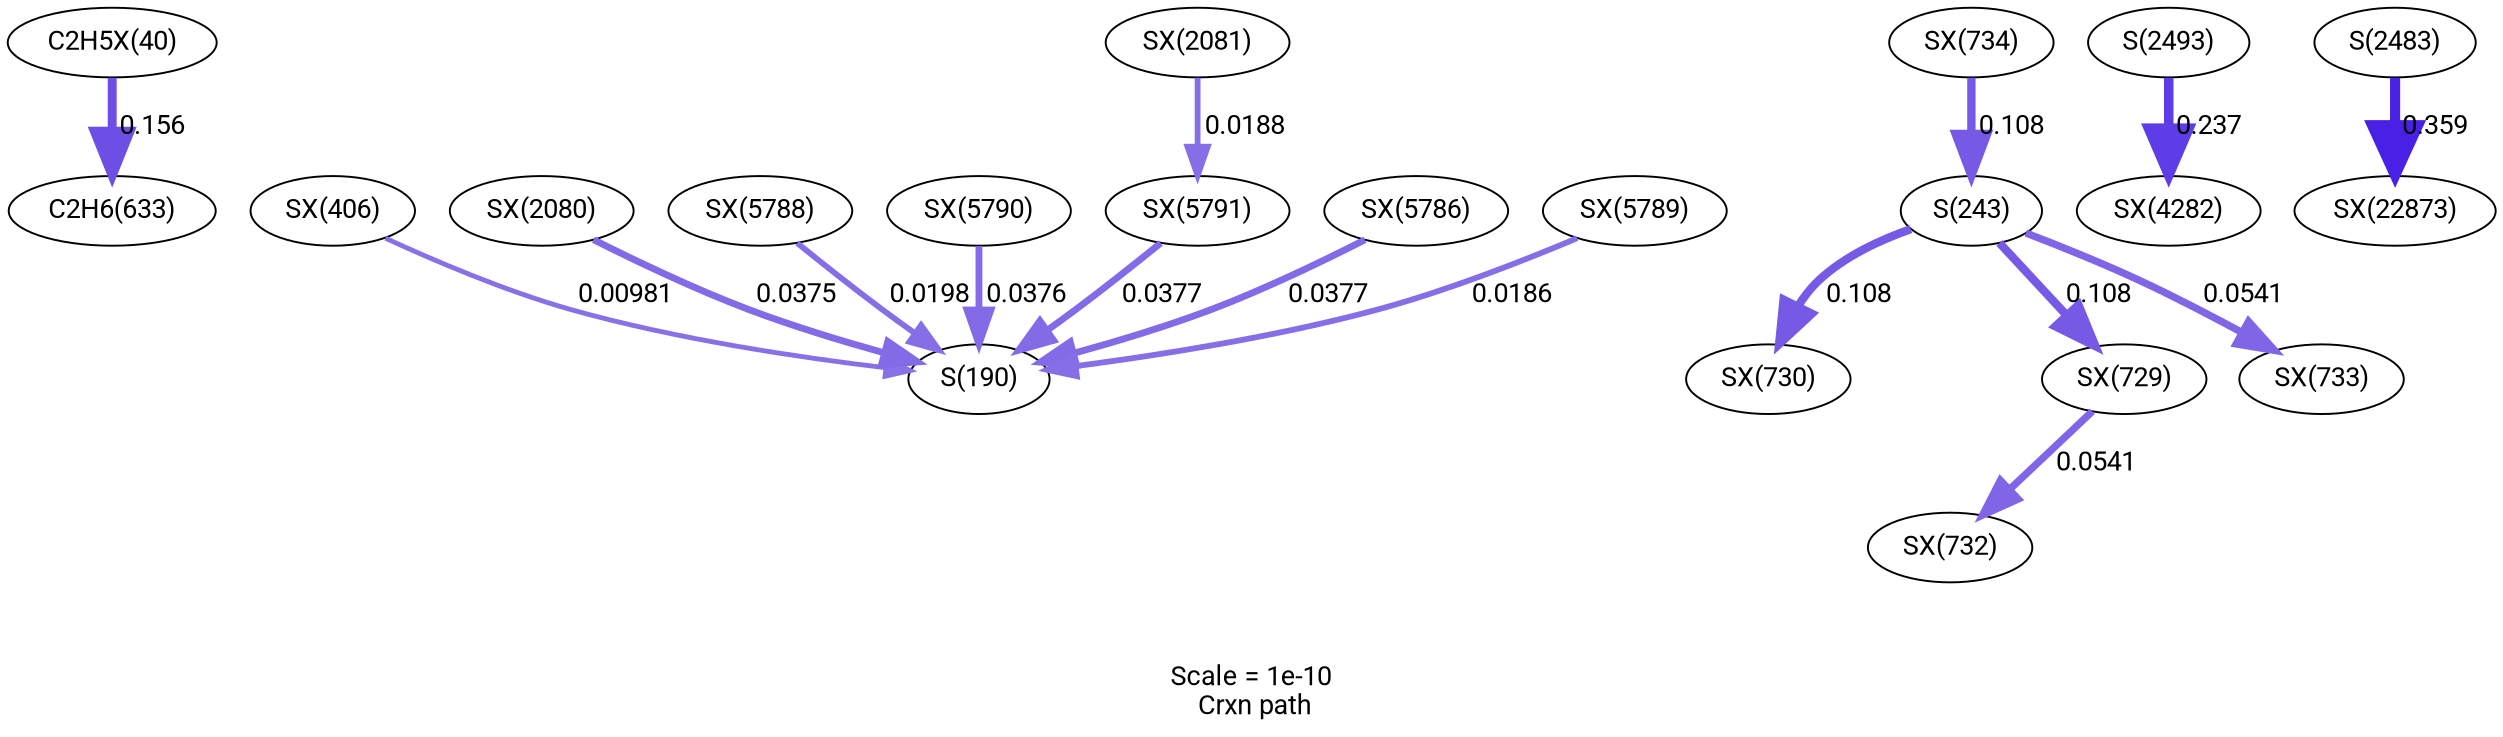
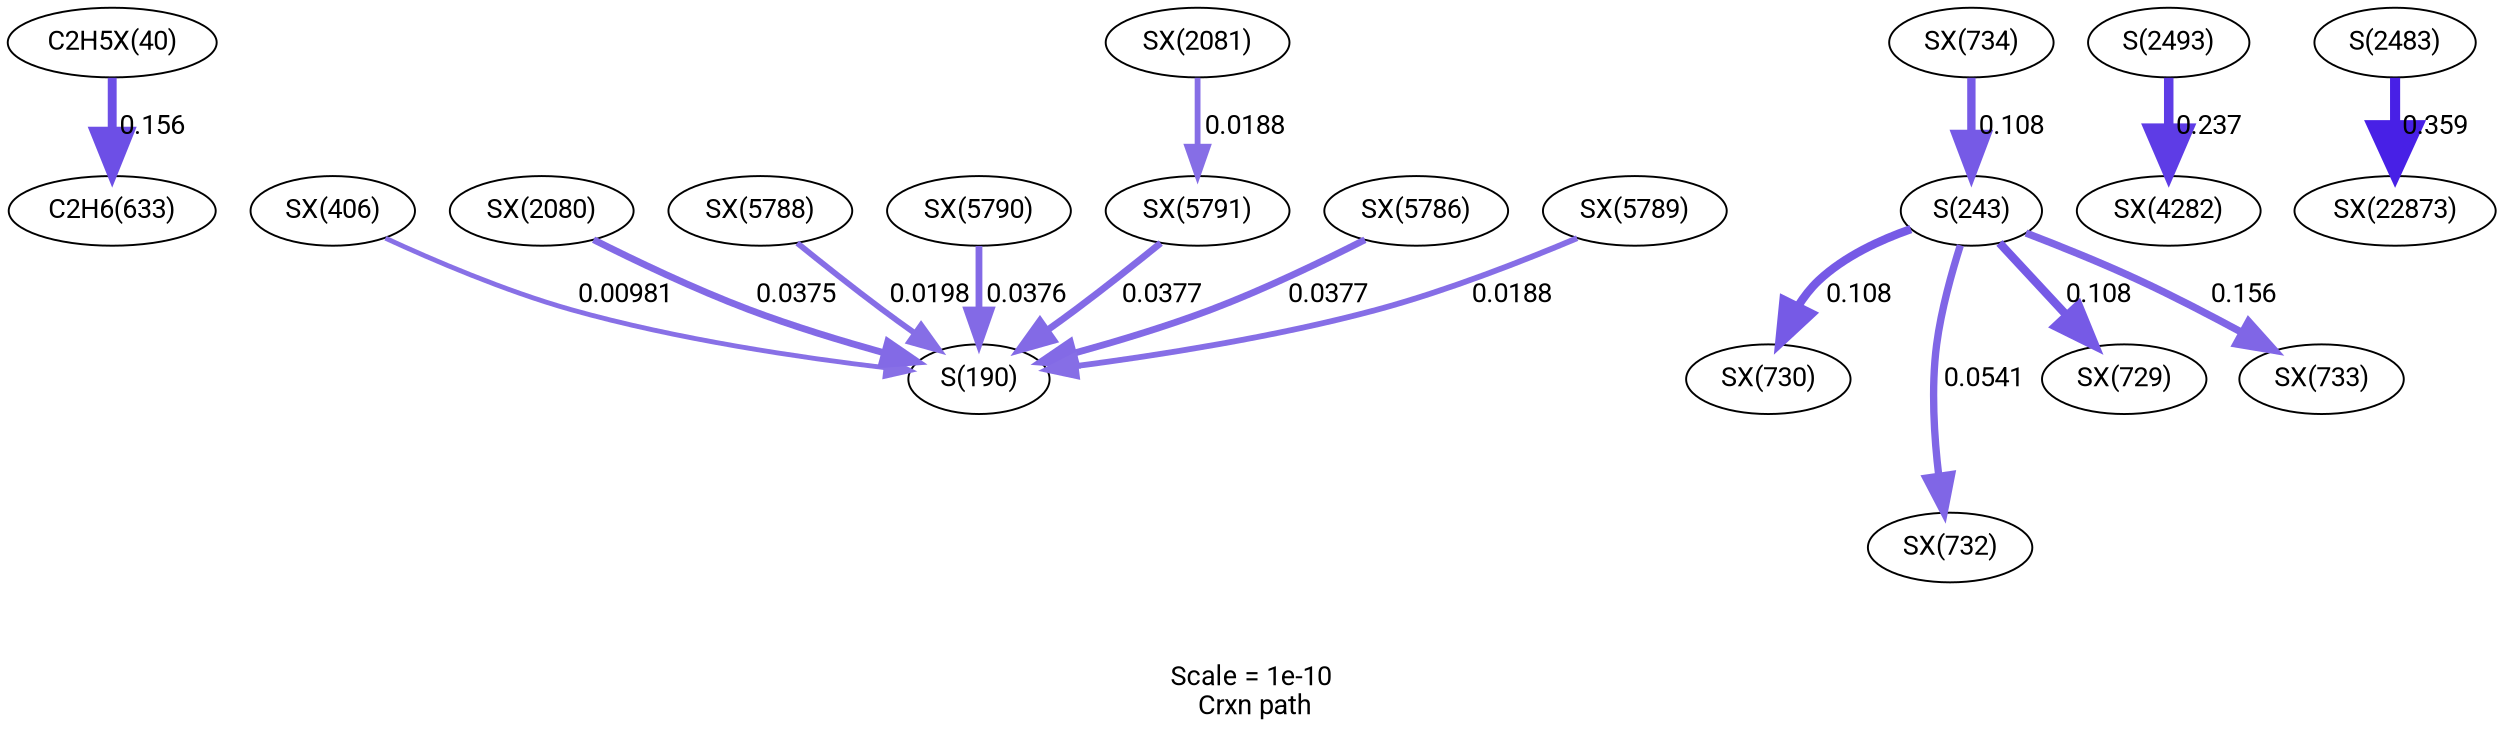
edge "SX(5789)" -> "S(190)": label " 0.0186" -> " 0.0188"
edge "S(243)" -> "SX(733)": label " 0.0541" -> " 0.156"
edge "SX(729)" -> "SX(732)": now "S(243)" -> "SX(732)"
